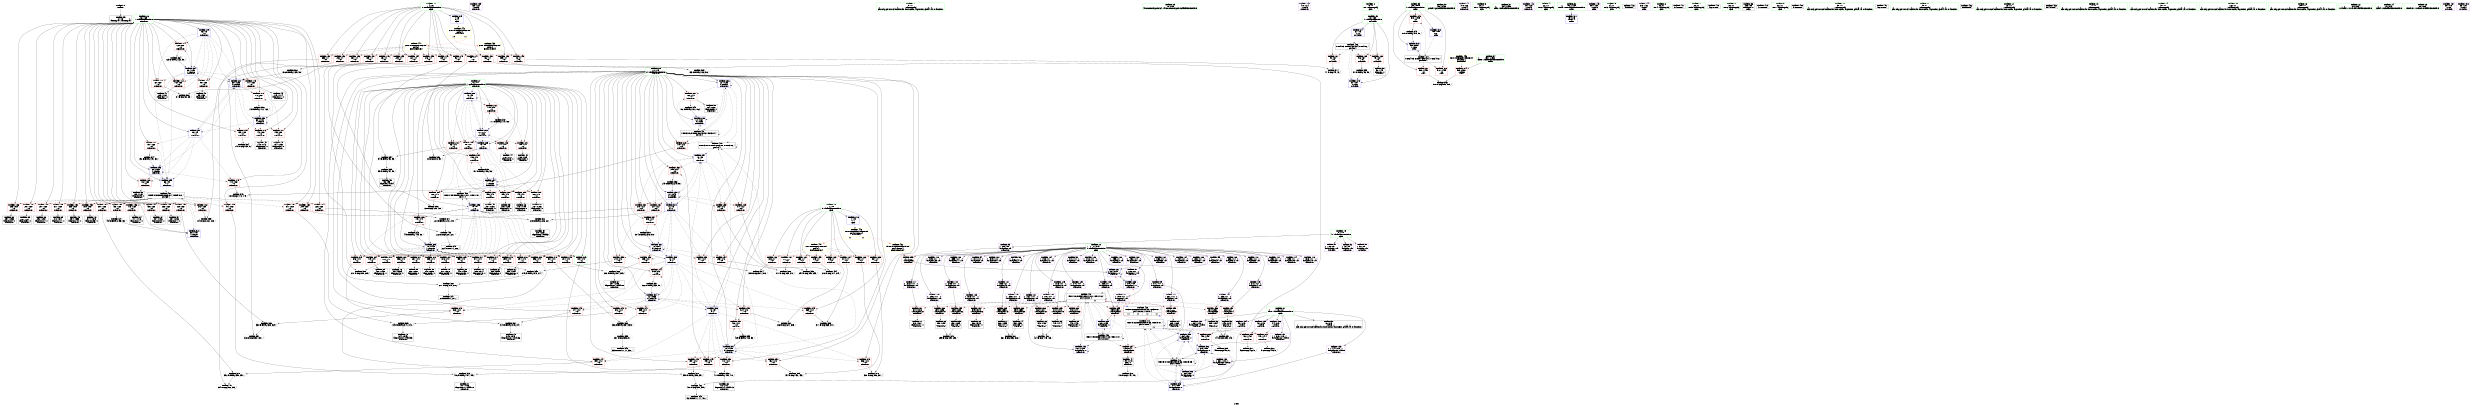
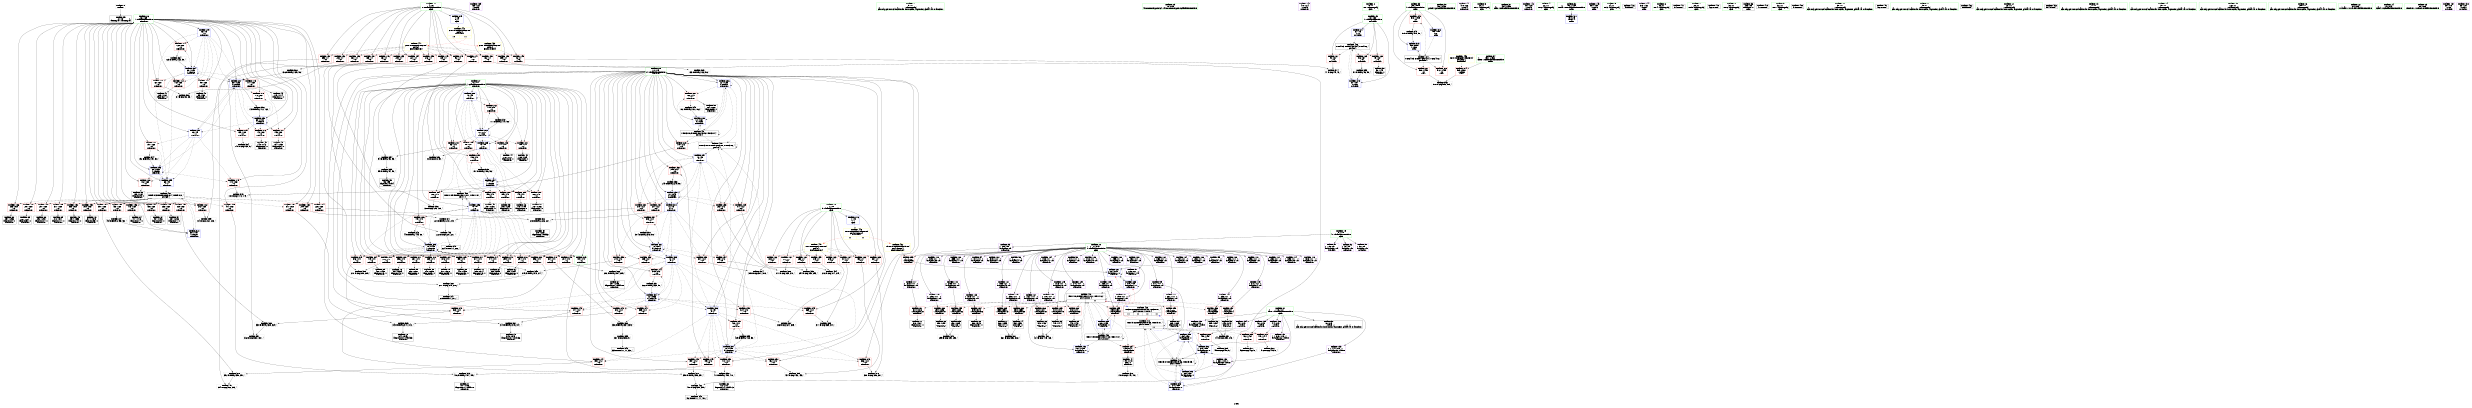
edge "NodeID: 178" -> "NodeID: 356": now "NodeID: 287" -> "NodeID: 356"
edge "NodeID: 239" -> "NodeID: 251": now "NodeID: 306" -> "NodeID: 251"
